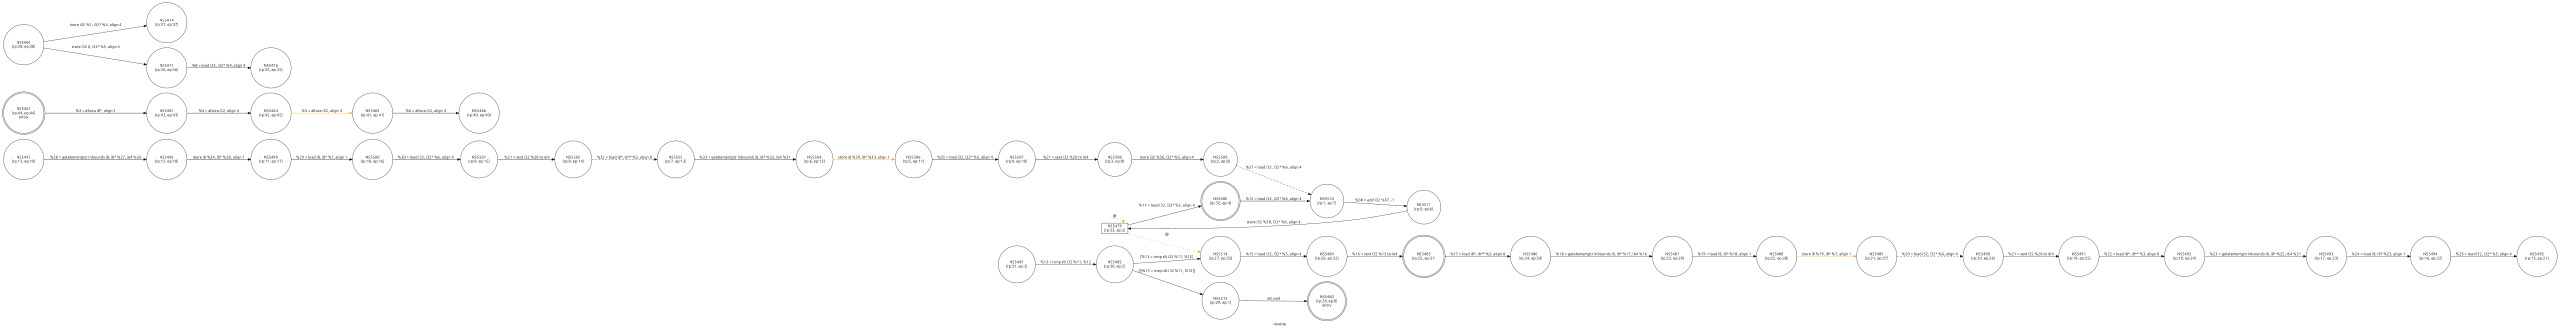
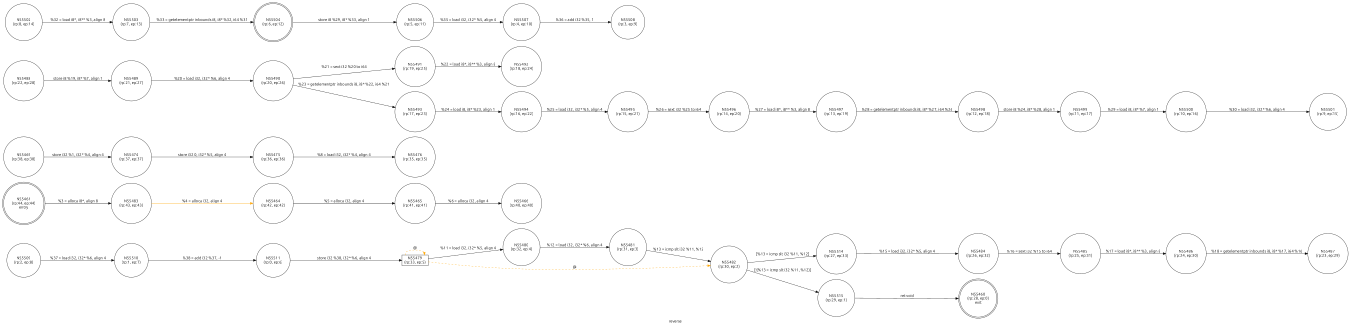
edge "N55469 (rp:38, ep:38)" -> "N55475 (rp:36, ep:36)": now "N55474 (rp:37, ep:37)" -> "N55475 (rp:36, ep:36)"
node "N55496 (rp:14, ep:20)": added
edge "N55483 (rp:43, ep:43)" -> "N55464 (rp:42, ep:42)": color black -> orange
edge "N55464 (rp:42, ep:42)" -> "N55465 (rp:41, ep:41)": color orange -> black
edge "N55507 (rp:4, ep:10)" -> "N55508 (rp:3, ep:9)": label "%21 = sext i32 %20 to i64" -> "%36 = add i32 %35, 1"
edge "N55501 (rp:9, ep:15)" -> "N55502 (rp:8, ep:14)": removed, label "%31 = sext i32 %30 to i64"
edge "N55502 (rp:8, ep:14)" -> "N55503 (rp:7, ep:13)": style dashed -> solid
node "N55504 (rp:6, ep:12)": shape circle -> doublecircle
edge "N55504 (rp:6, ep:12)" -> "N55506 (rp:5, ep:11)": color orange -> black
edge "N55508 (rp:3, ep:9)" -> "N55509 (rp:2, ep:8)": removed, label "store i32 %36, i32* %5, align 4"
edge "N55509 (rp:2, ep:8)" -> "N55510 (rp:1, ep:7)": style dashed -> solid
node "N55480 (rp:32, ep:4)": shape doublecircle -> circle
edge "N55480 (rp:32, ep:4)" -> "N55510 (rp:1, ep:7)": now "N55480 (rp:32, ep:4)" -> "N55481 (rp:31, ep:3)"
edge "N55479 (rp:33, ep:5)" -> "N55514 (rp:27, ep:33)": now "N55479 (rp:33, ep:5)" -> "N55482 (rp:30, ep:2)"
node "N55485 (rp:25, ep:31)": shape doublecircle -> circle
edge "N55487 (rp:23, ep:29)" -> "N55488 (rp:22, ep:28)": removed, label "%19 = load i8, i8* %18, align 1"
edge "N55488 (rp:22, ep:28)" -> "N55489 (rp:21, ep:27)": color orange -> black
edge "N55489 (rp:21, ep:27)" -> "N55490 (rp:20, ep:26)": style dashed -> solid
edge "N55492 (rp:18, ep:24)" -> "N55493 (rp:17, ep:23)": now "N55490 (rp:20, ep:26)" -> "N55493 (rp:17, ep:23)"
node "N55460 (rp:28, ep:0) entry": label "N55460 (rp:28, ep:0) entry" -> "N55460 (rp:28, ep:0) exit"
